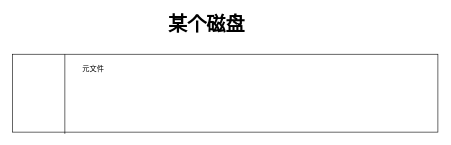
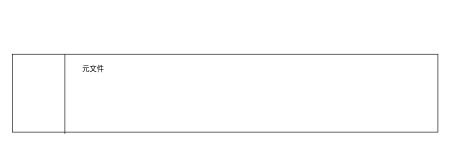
node "某个磁盘": removed
